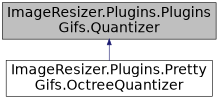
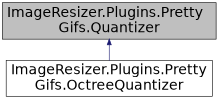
node "ImageResizer.Plugins.Plugins Gifs.Quantizer": label "ImageResizer.Plugins.Plugins Gifs.Quantizer" -> "ImageResizer.Plugins.Pretty Gifs.Quantizer"
